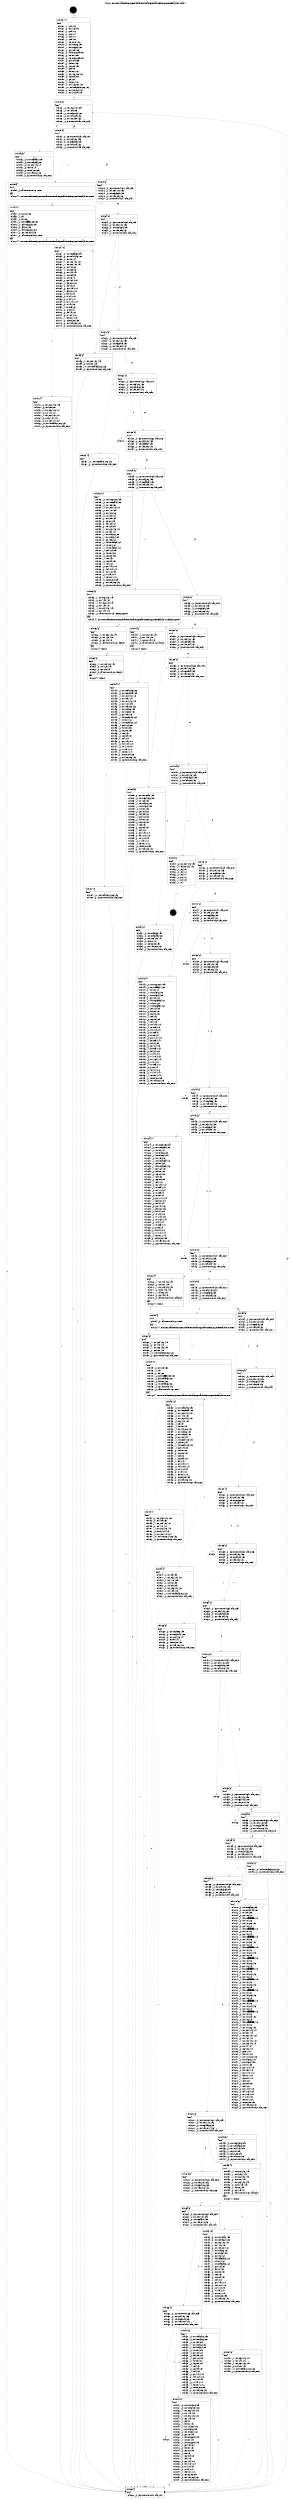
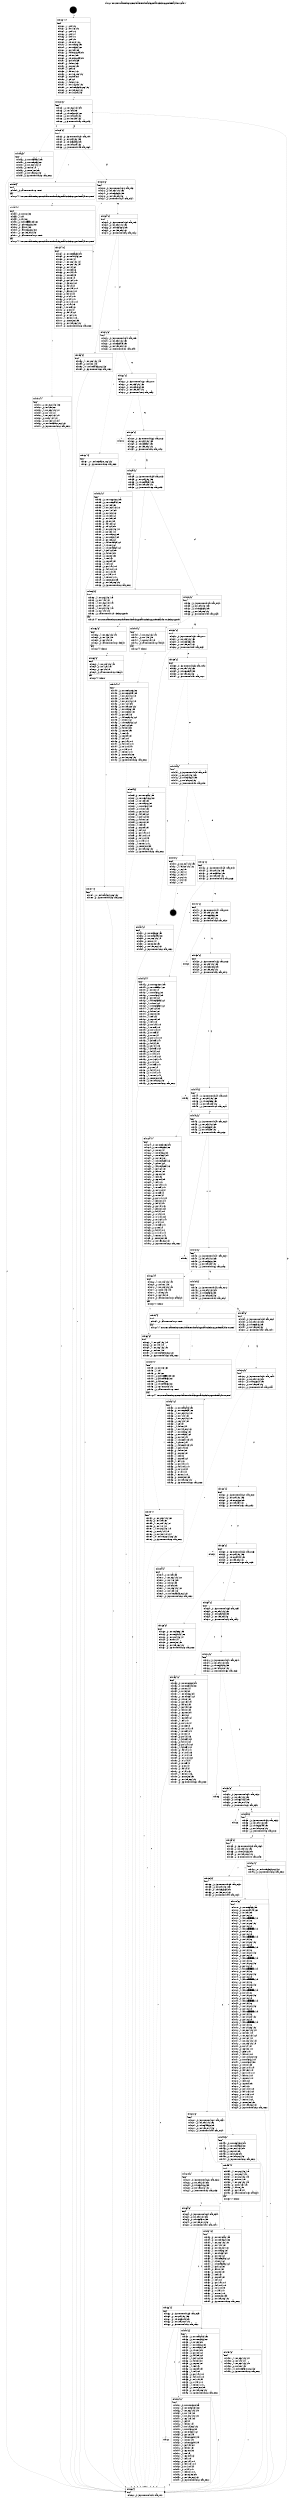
node "0x401ca3 [137]": added
